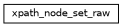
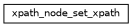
node "xpath_node_set_raw": label "xpath_node_set_raw" -> "xpath_node_set_xpath"
